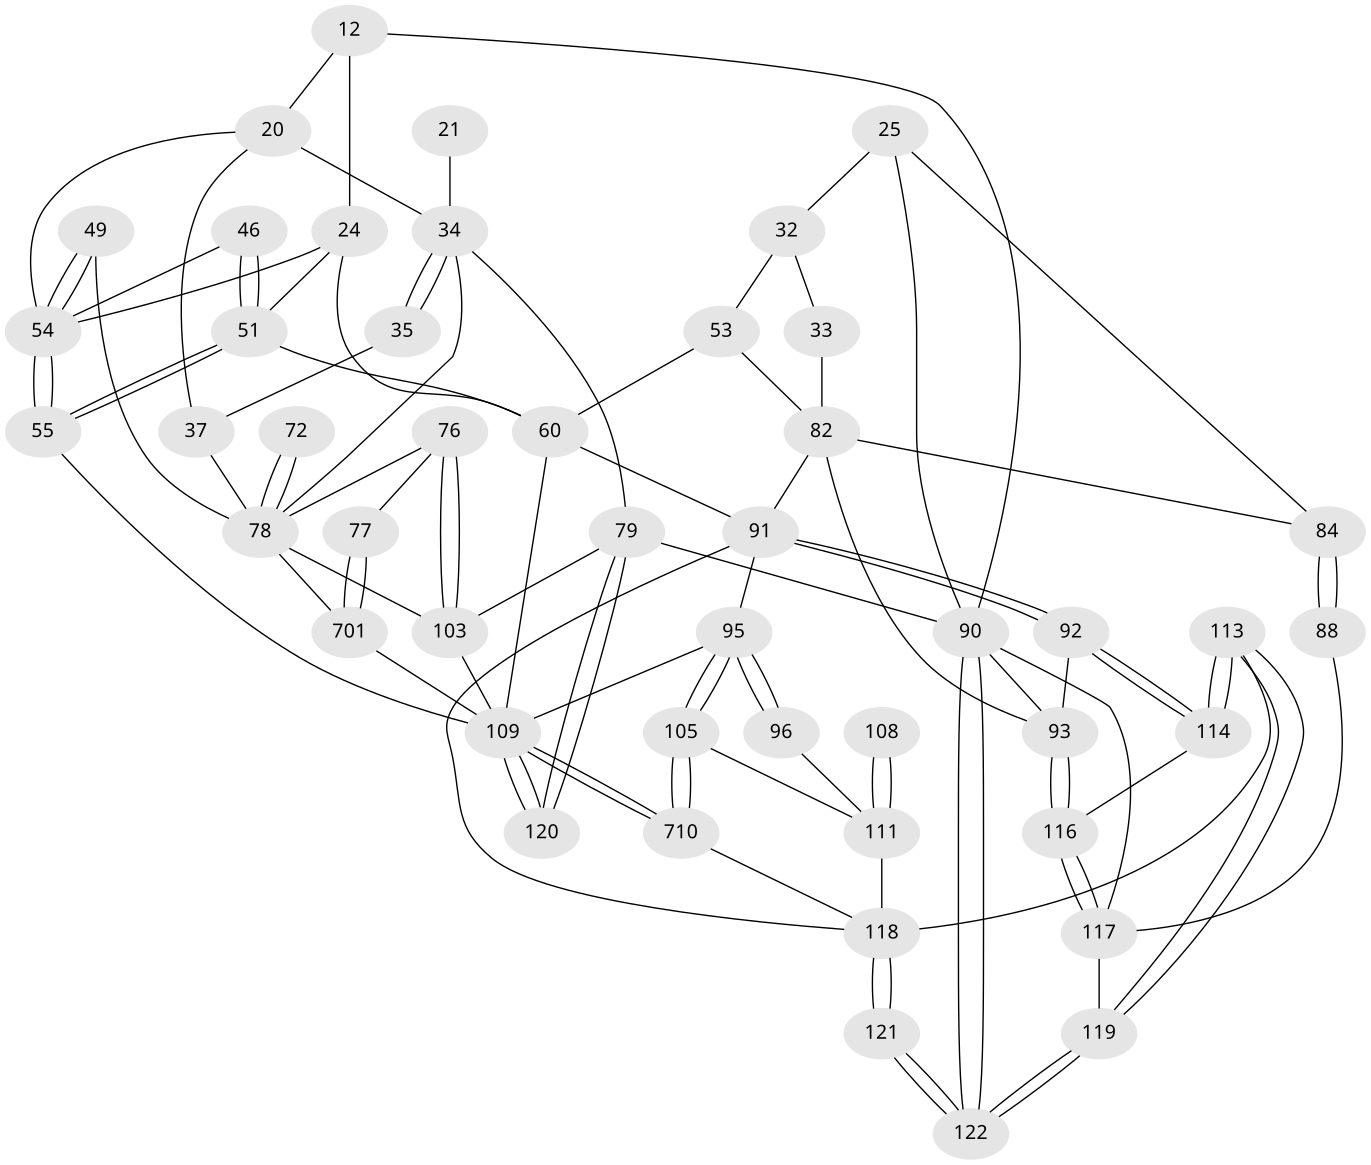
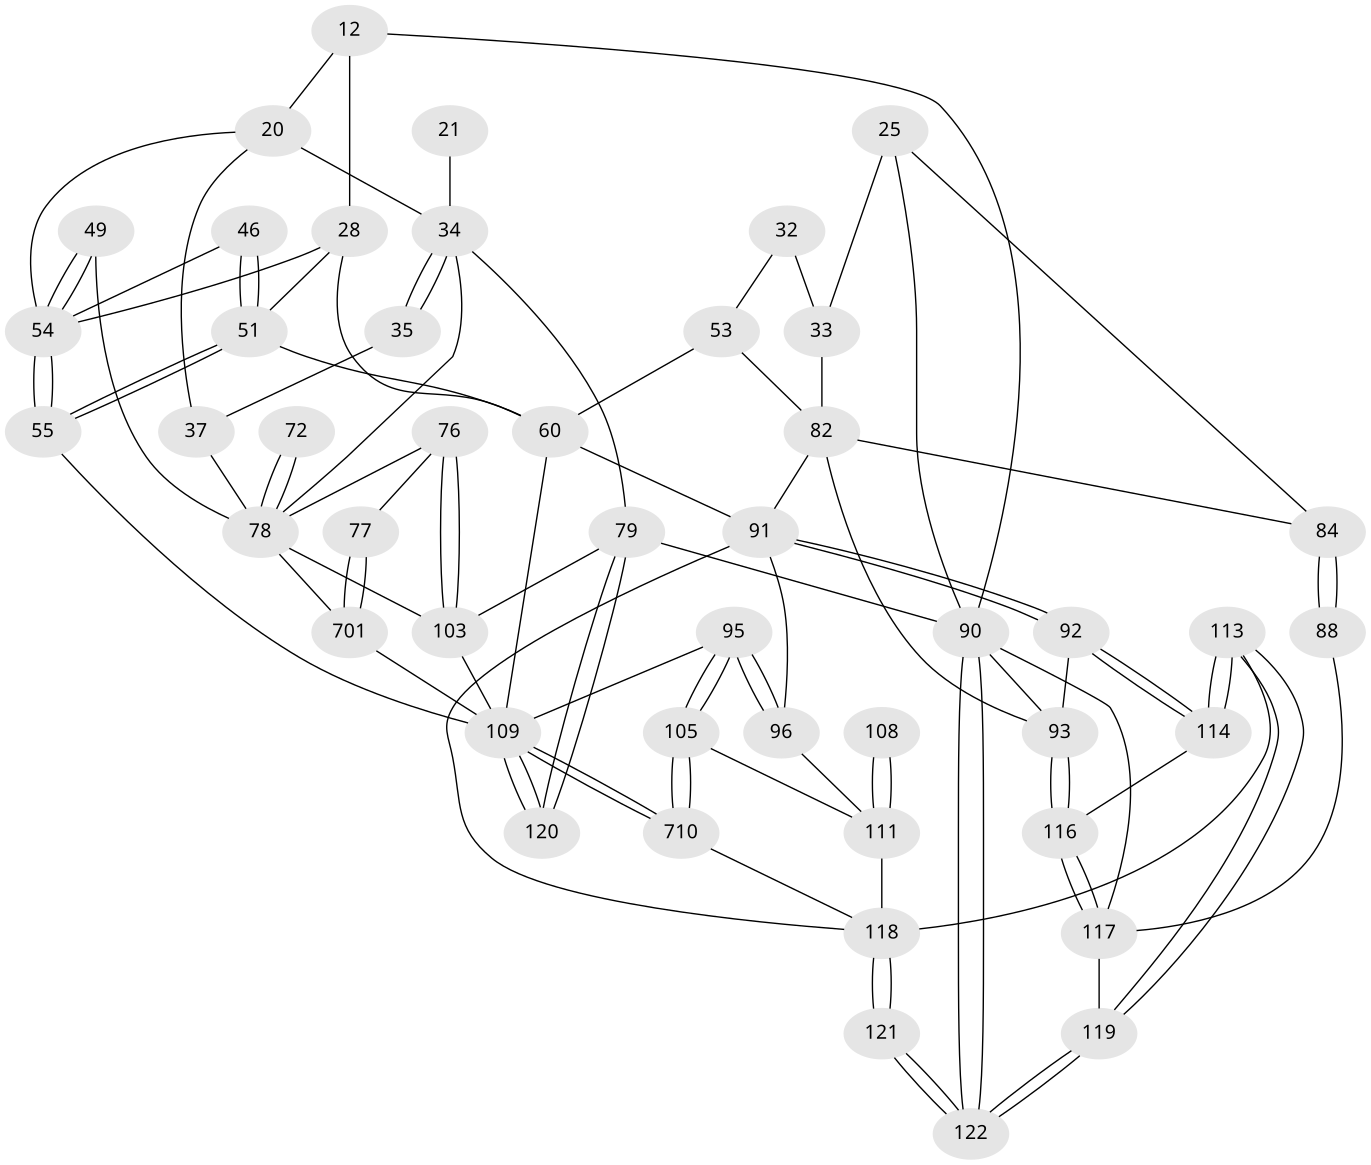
edge "25" -- "32": now "25" -- "33"
node "24": label "24" -> "28"
edge "91" -- "95": now "91" -- "96"
